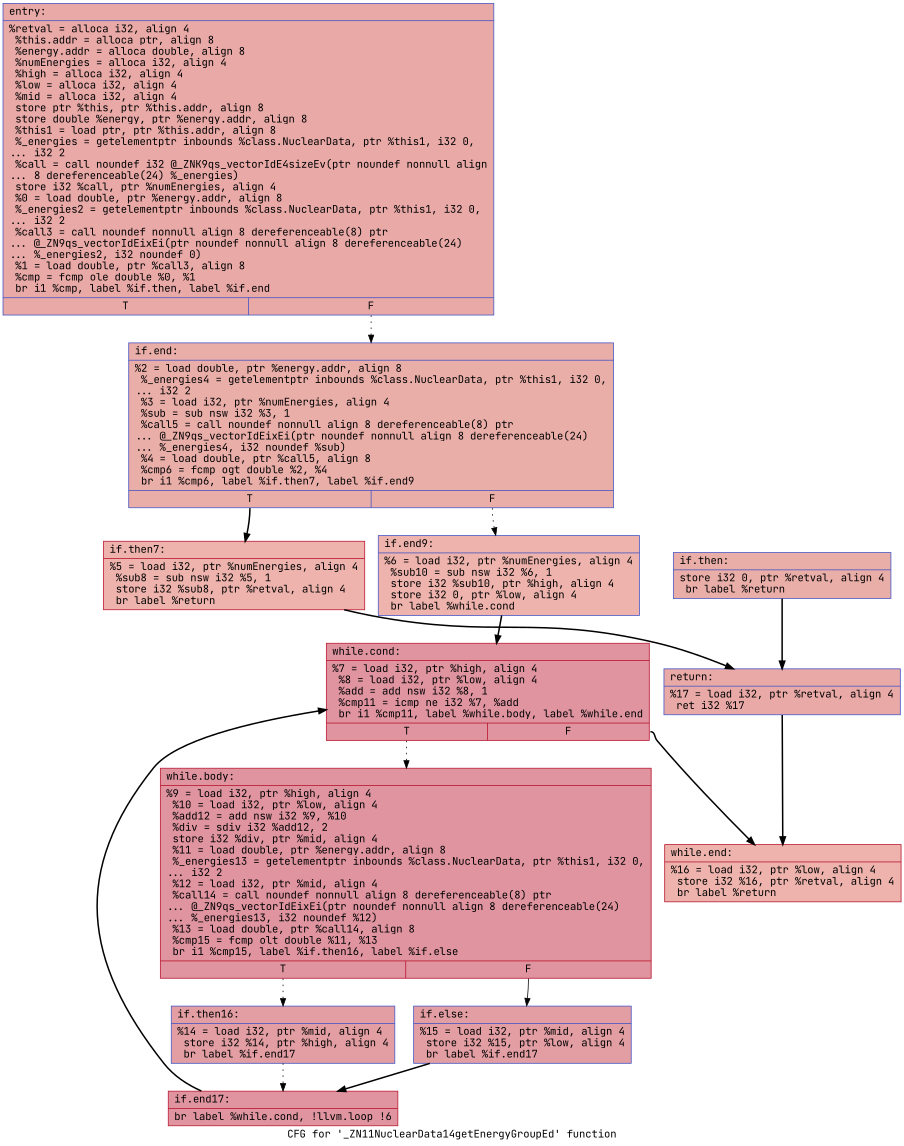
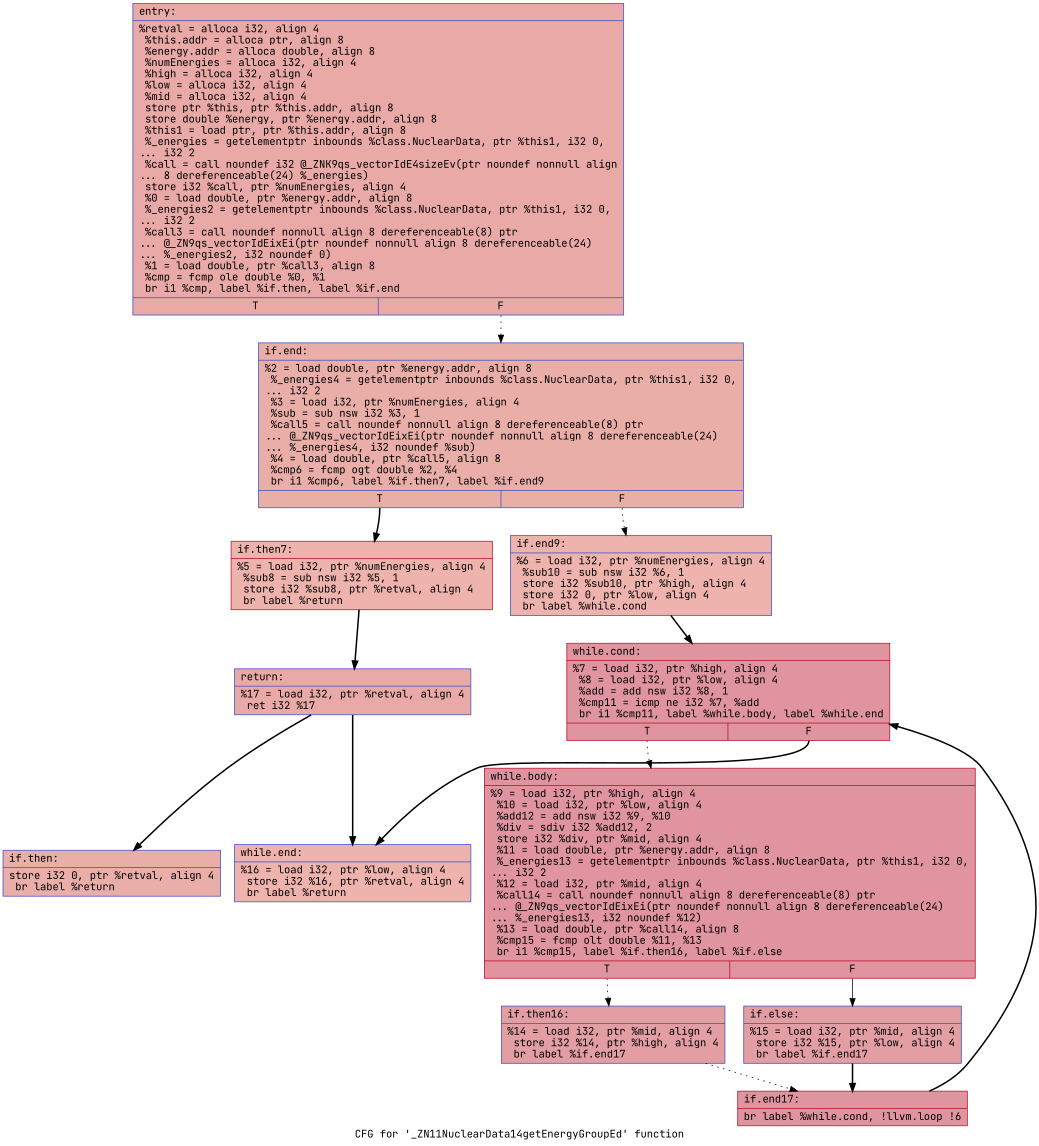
edge "if.then:" -> "return:": reversed
node "while.end:": color #b70d28ff -> #3d50c3ff
